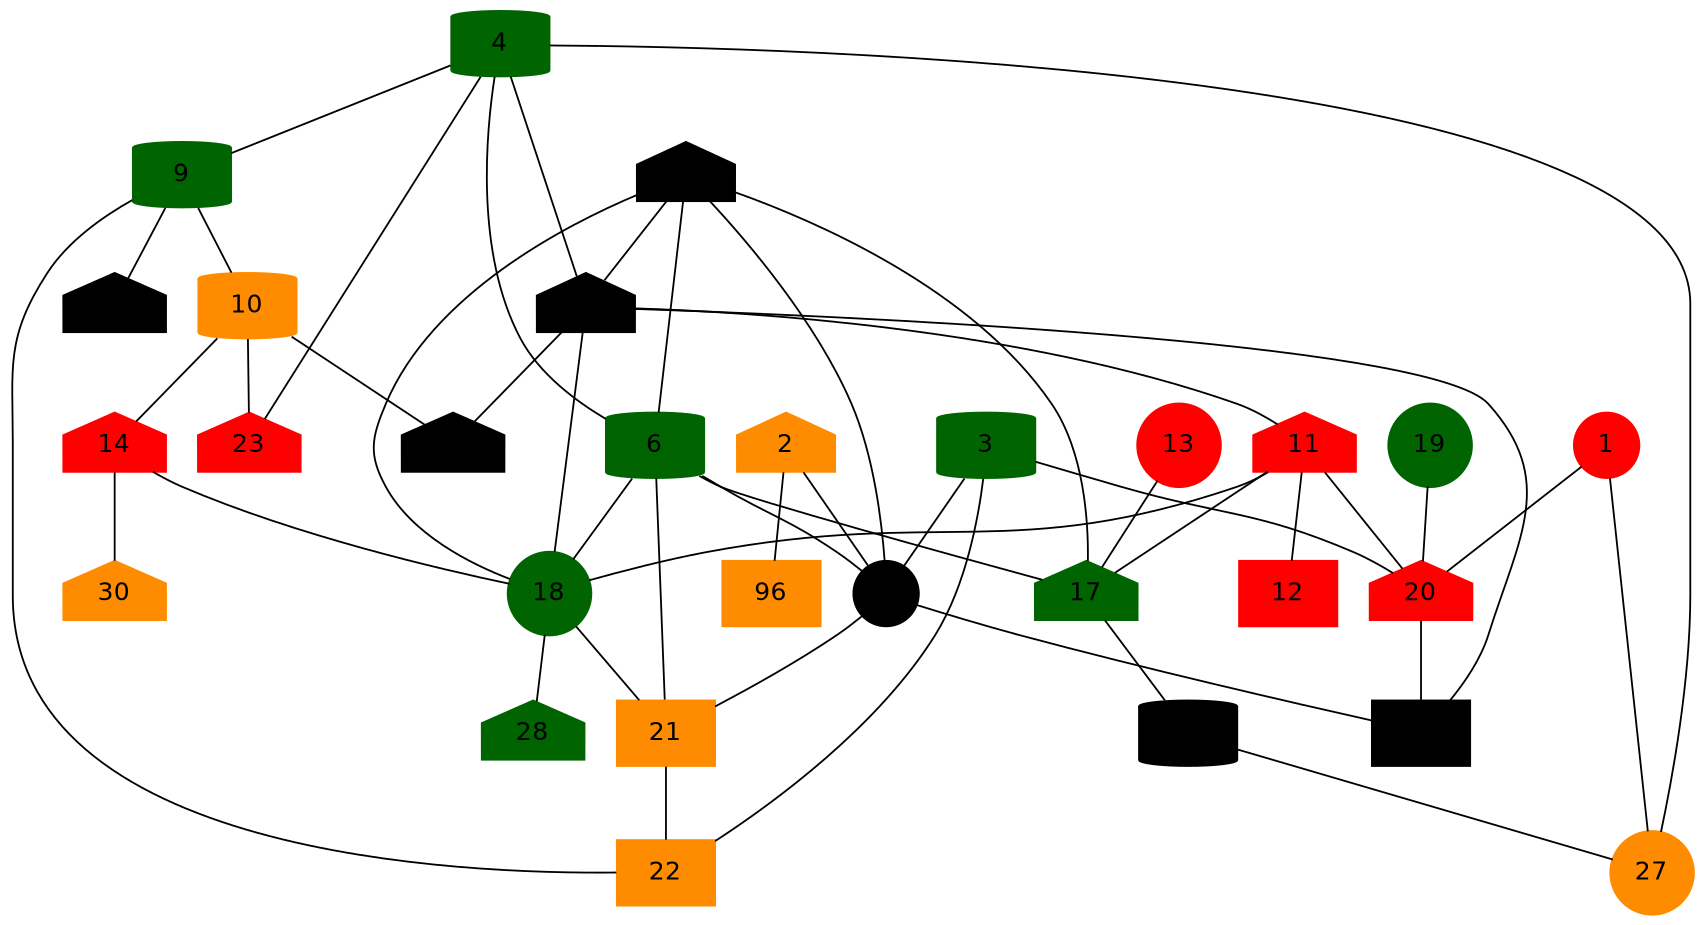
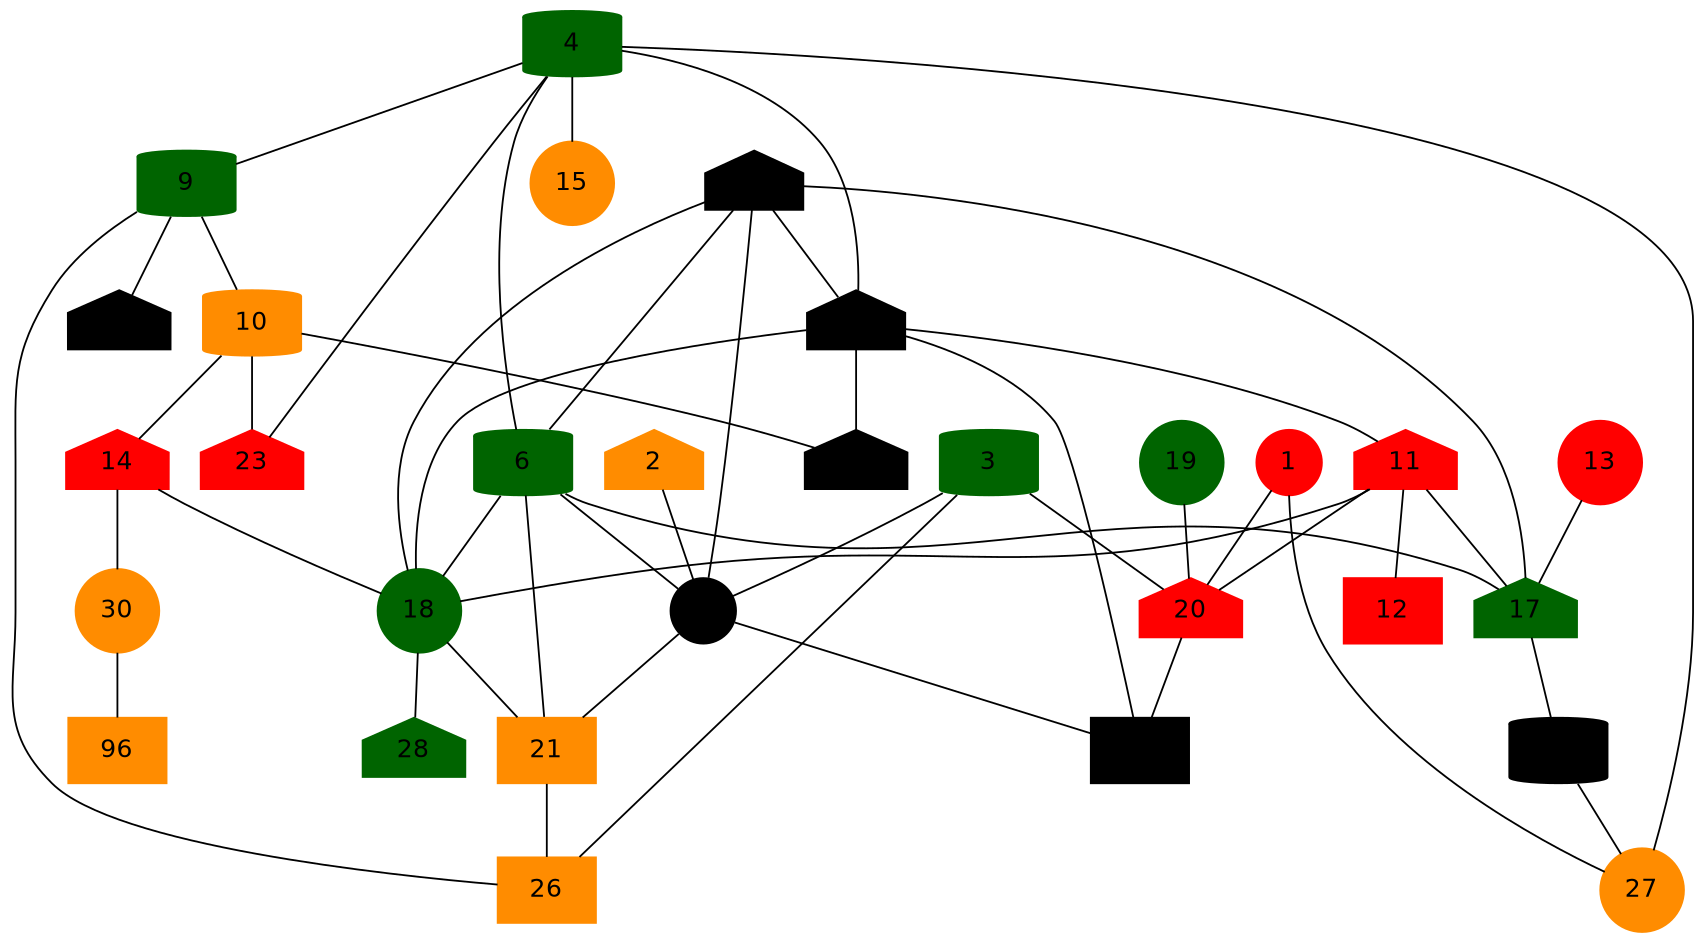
node "15": added
edge "2" -- "96": now "30" -- "96"
node "30": shape house -> circle
node "22": label "22" -> "26"
